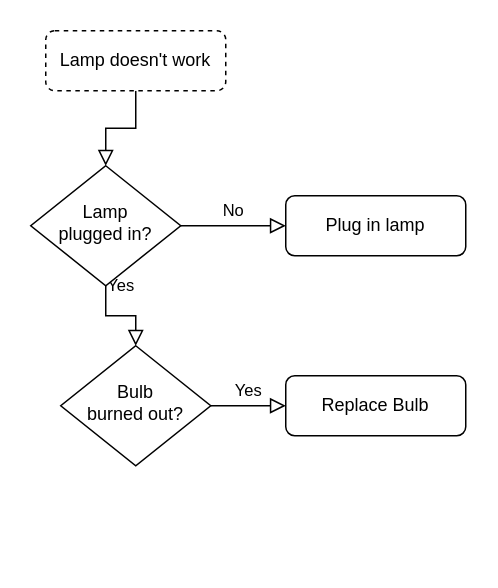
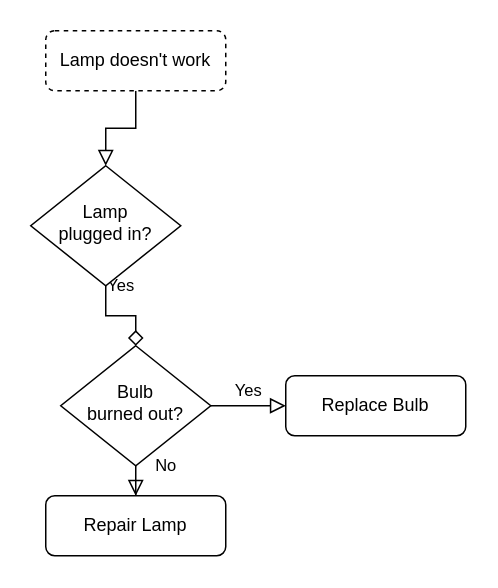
edge "Lamp plugged in?" -> "Plug in lamp": removed, label "No"
node "Plug in lamp": removed
edge "Lamp plugged in?" -> "Bulb burned out?": arrowhead block -> diamond
edge "Bulb burned out?" -> "Repair Lamp": added, label "No"
node "Repair Lamp": added
